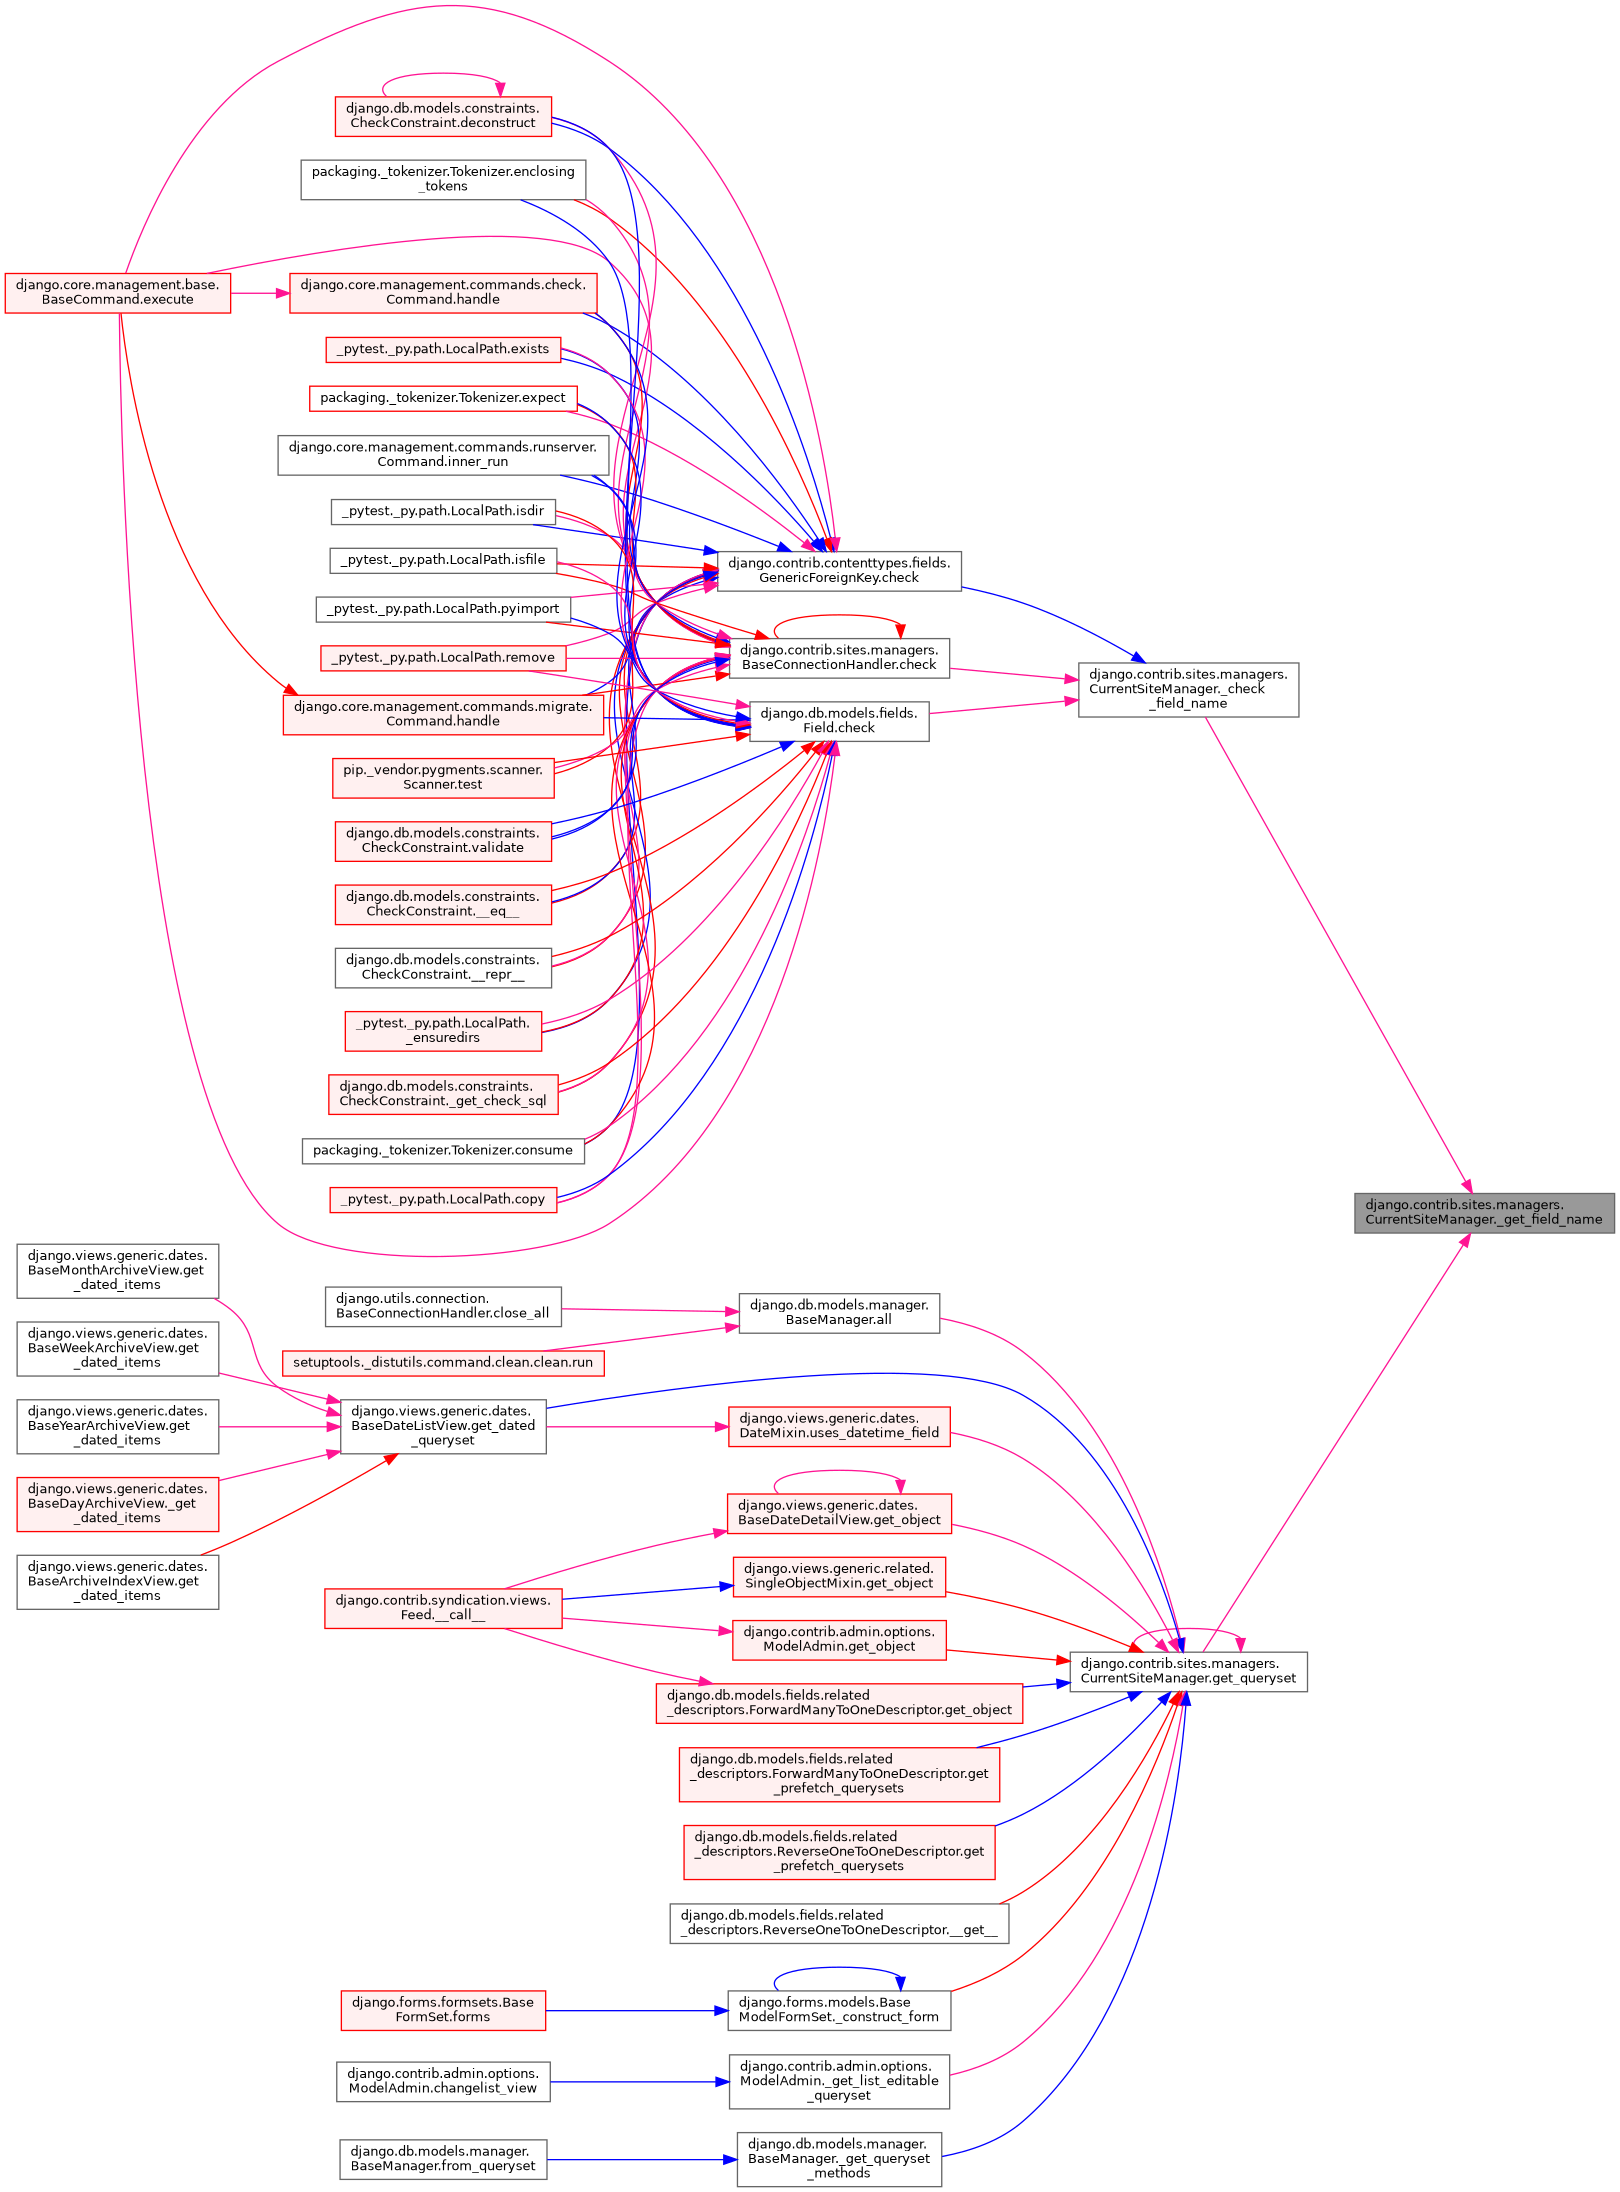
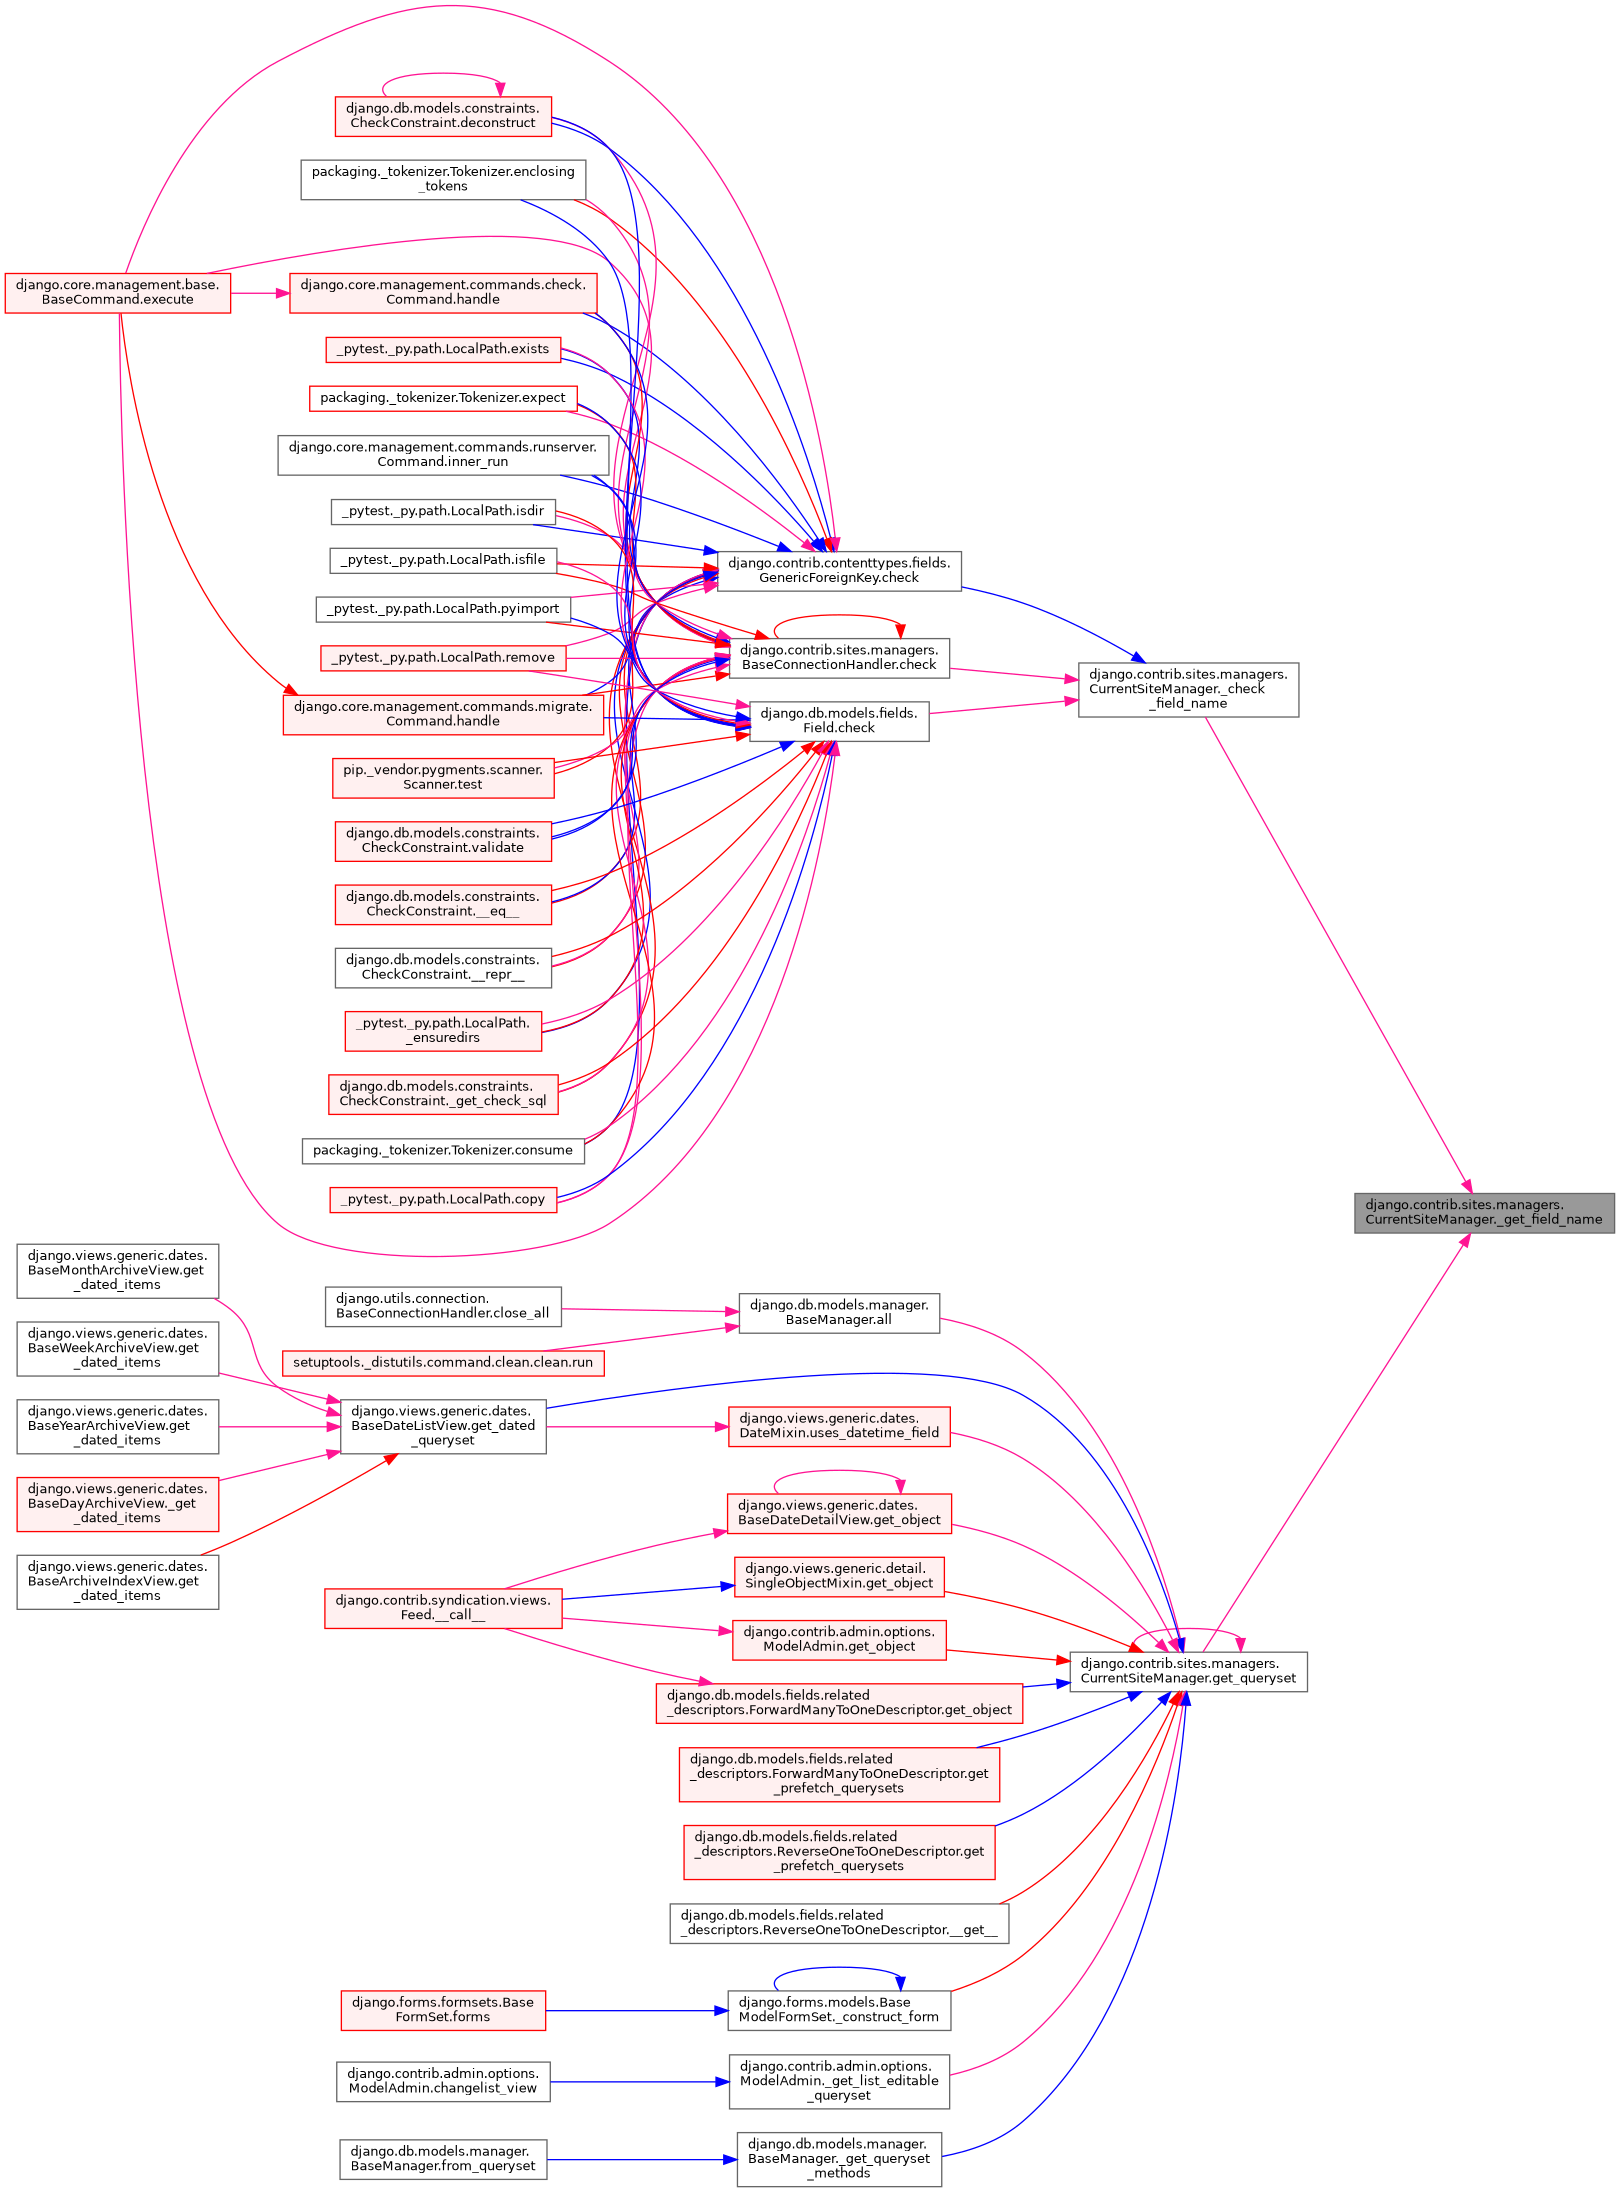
node "django.views.generic.related. SingleObjectMixin.get_object": label "django.views.generic.related. SingleObjectMixin.get_object" -> "django.views.generic.detail. SingleObjectMixin.get_object"
